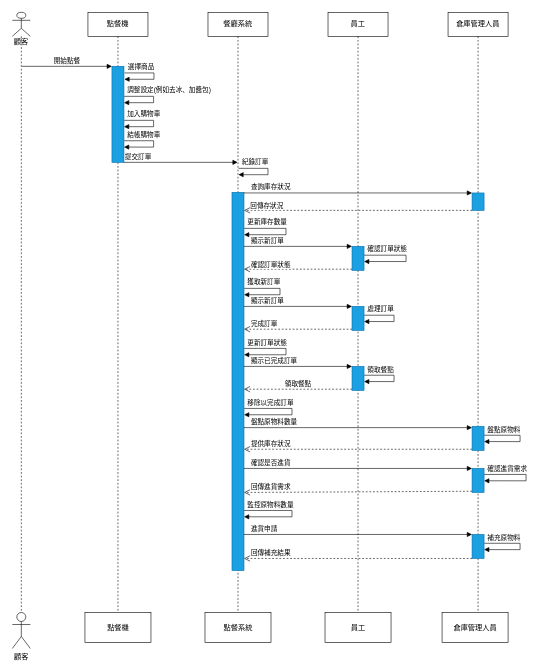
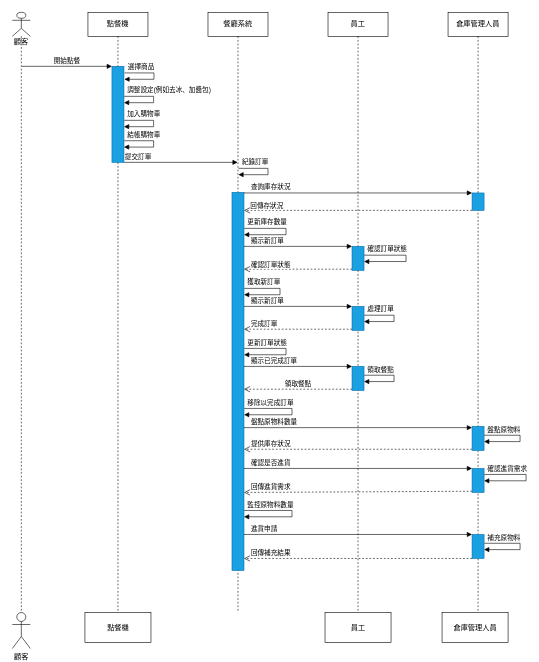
node "點餐系統": removed
